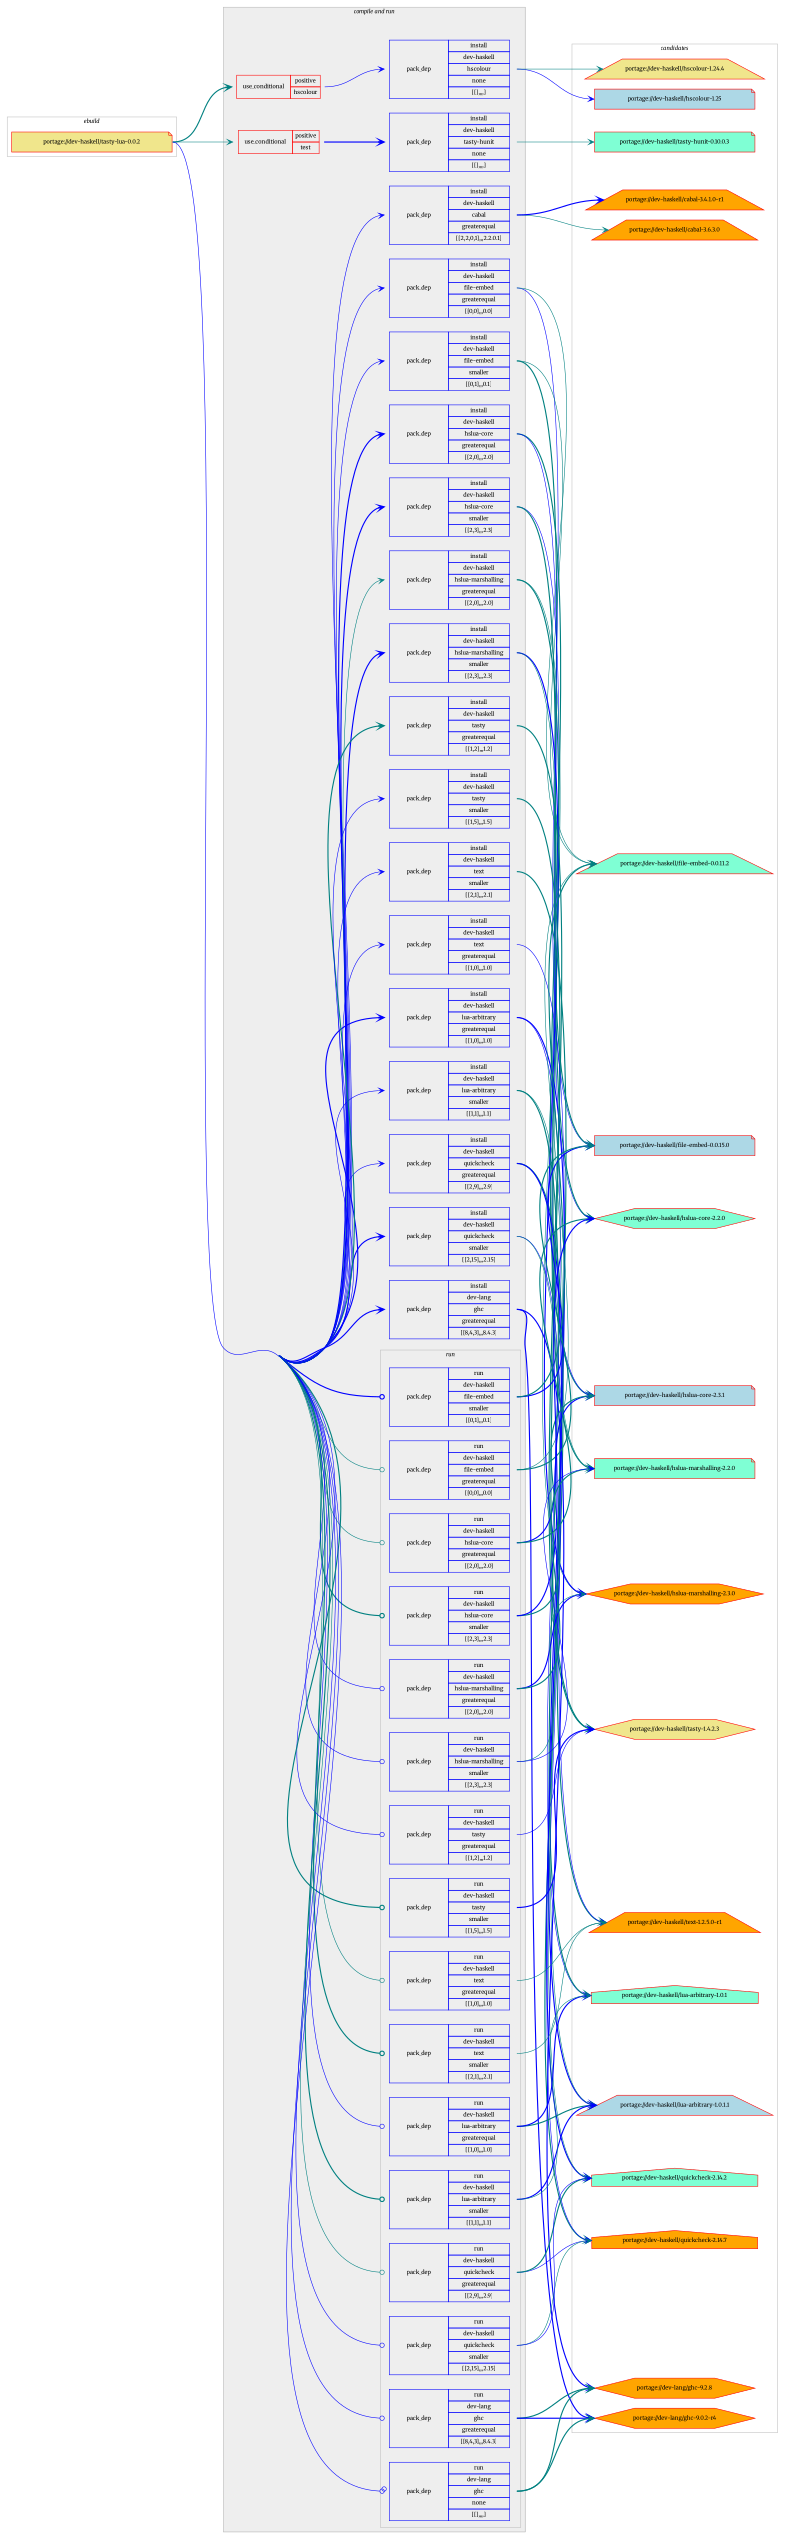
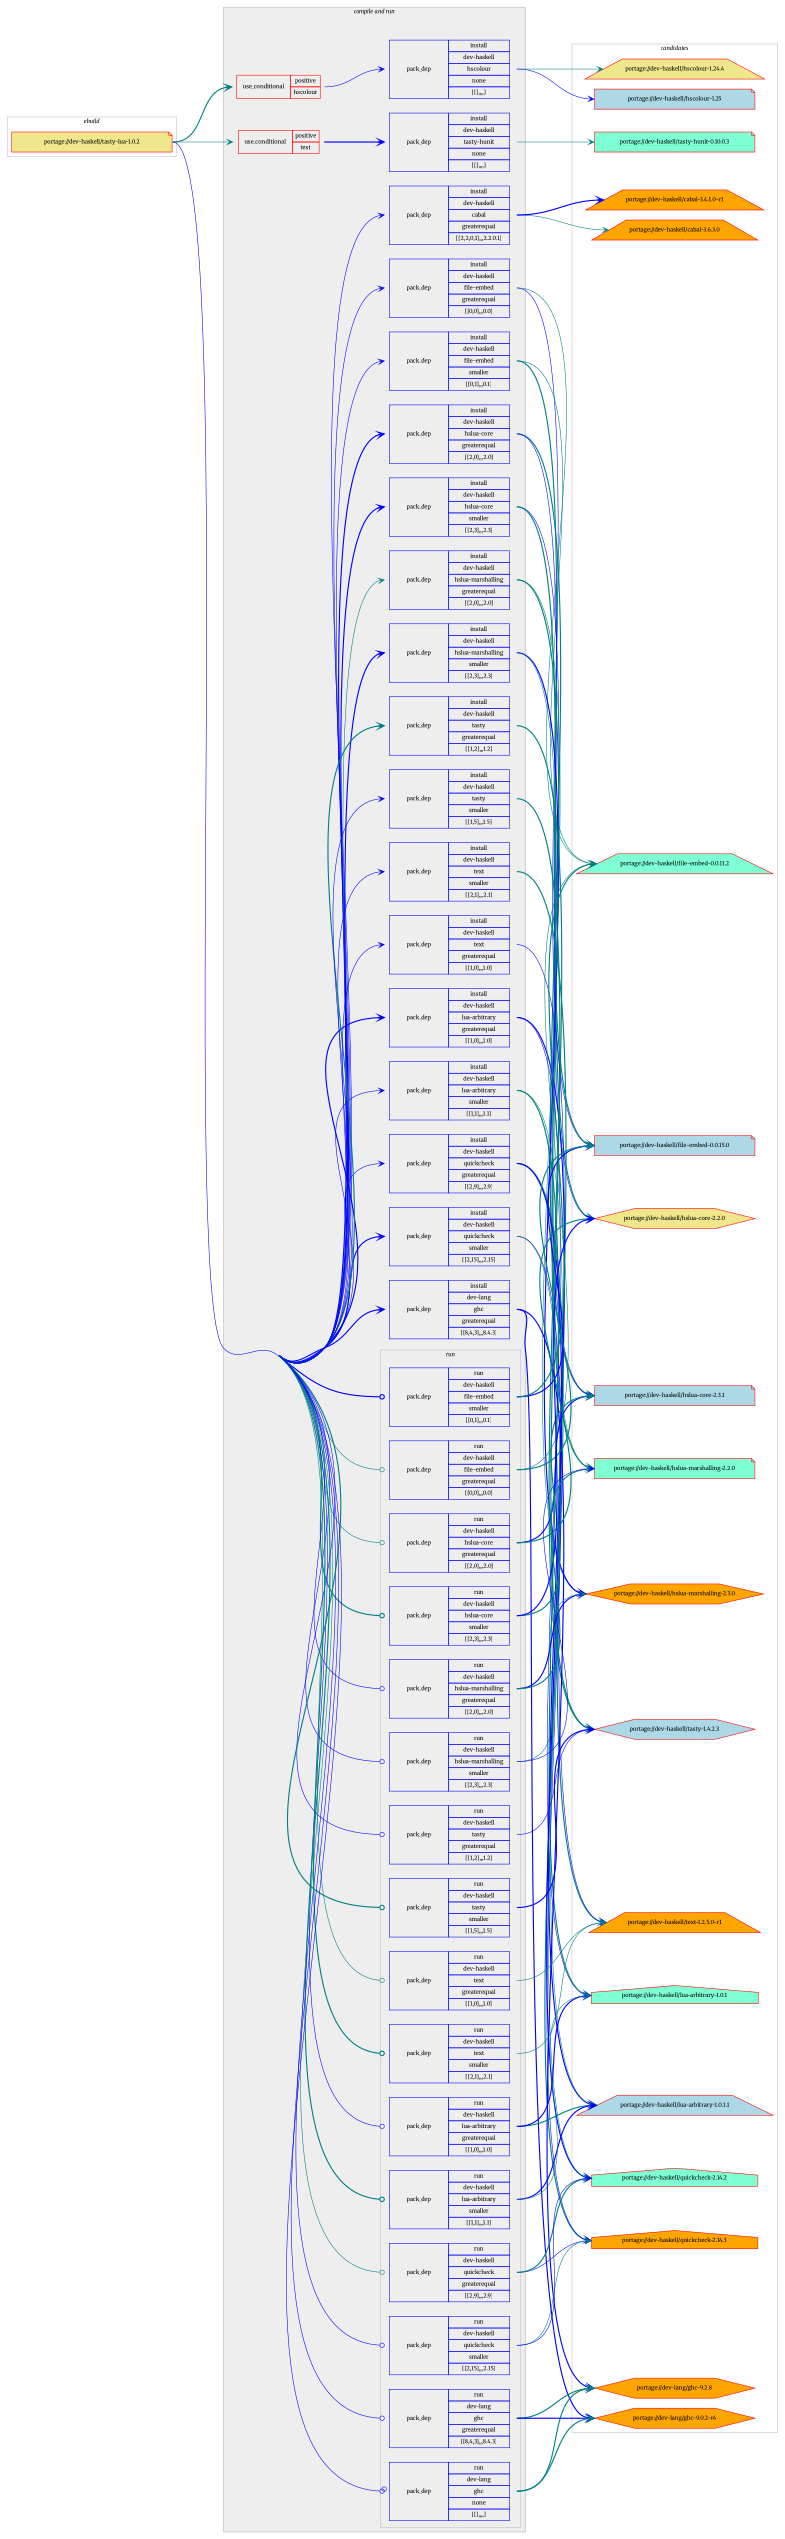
node "portage://dev-haskell/tasty-lua-0.0.2": label "portage://dev-haskell/tasty-lua-0.0.2" -> "portage://dev-haskell/tasty-lua-1.0.2"
node "portage://dev-haskell/hslua-core-2.2.0": fillcolor aquamarine -> khaki
node "portage://dev-haskell/tasty-1.4.2.3": fillcolor khaki -> lightblue
node "portage://dev-haskell/quickcheck-2.14.7": label "portage://dev-haskell/quickcheck-2.14.7" -> "portage://dev-haskell/quickcheck-2.14.3"
